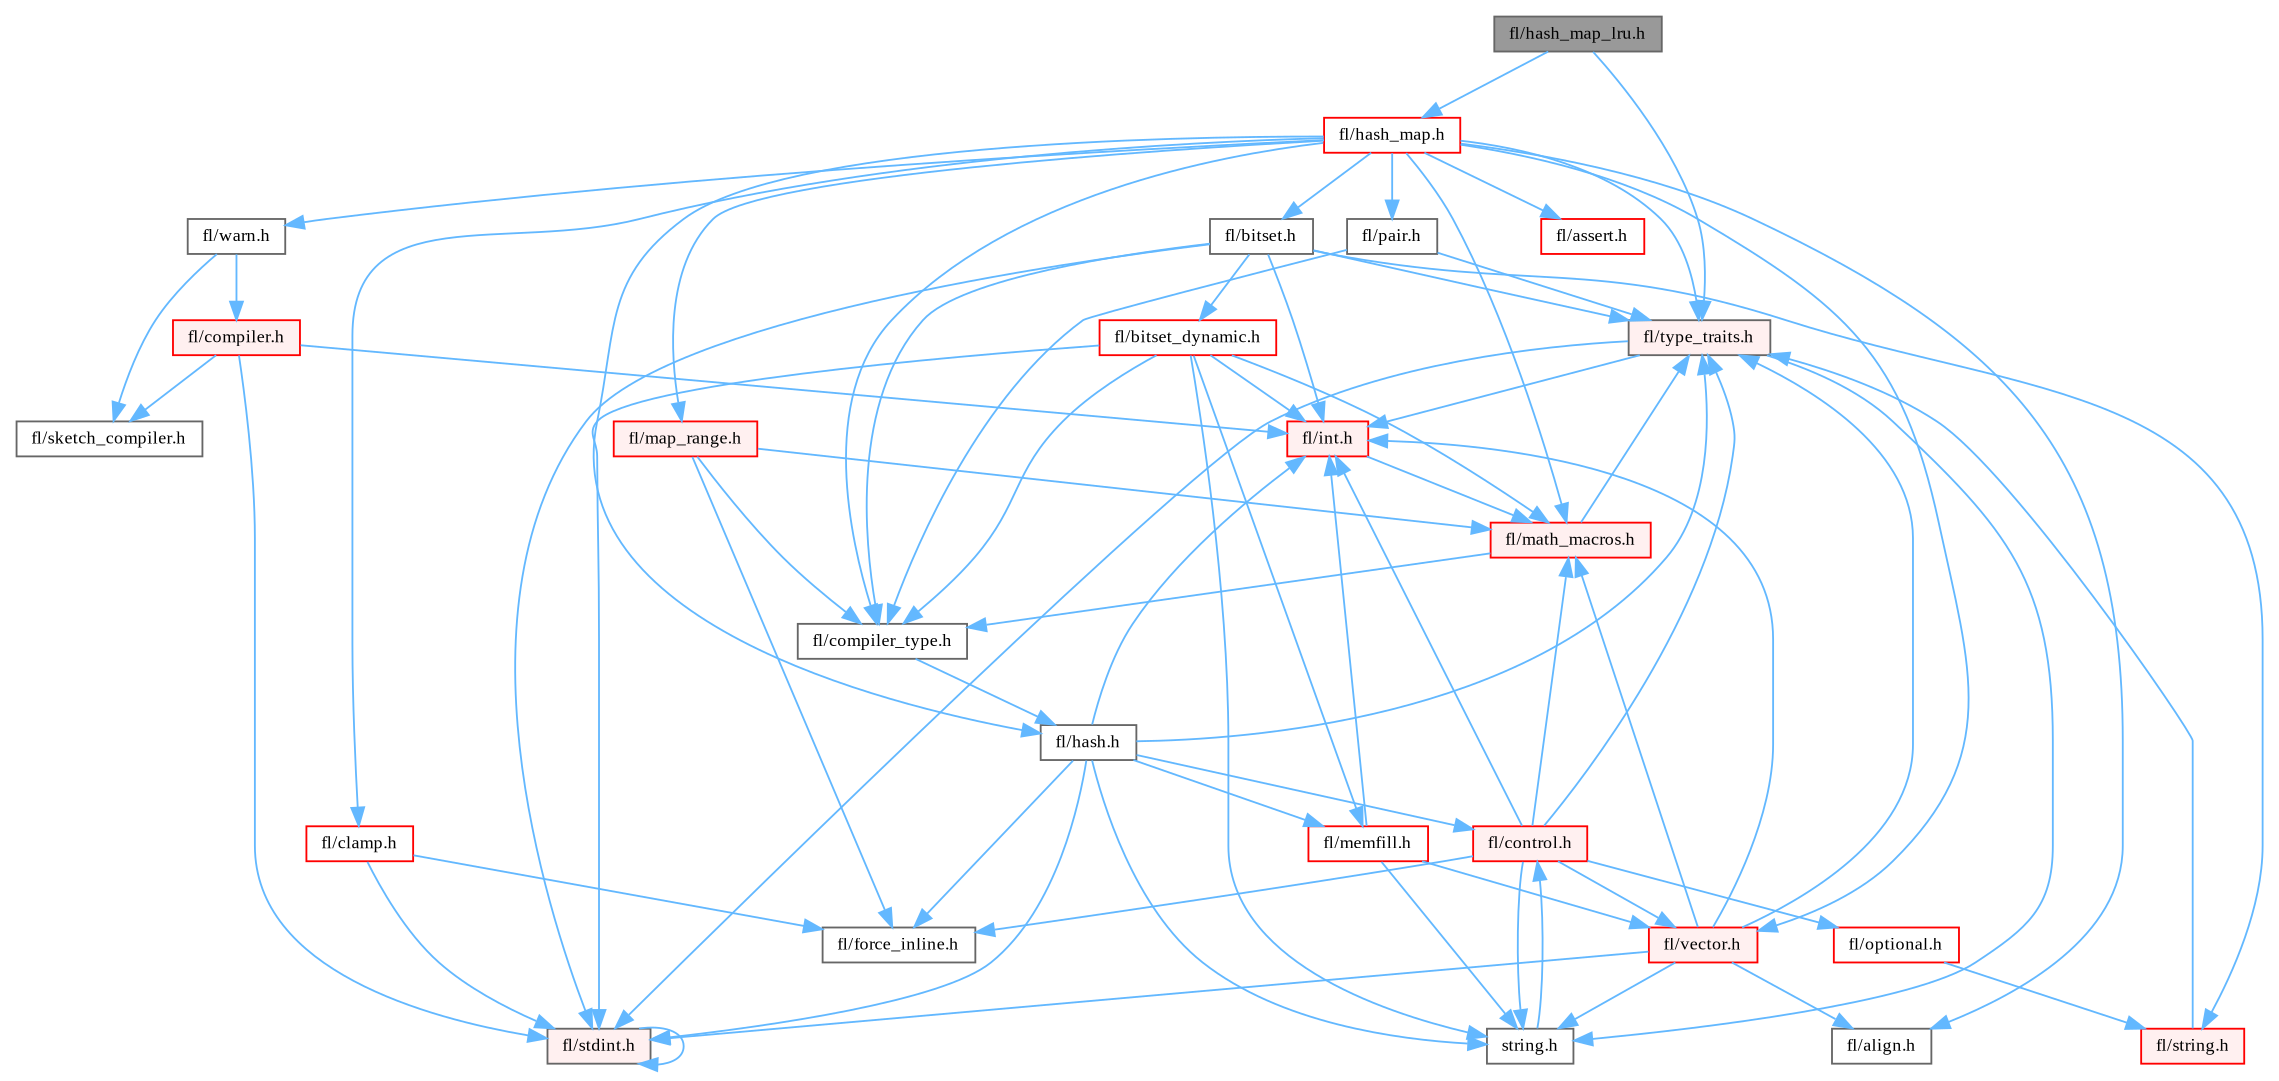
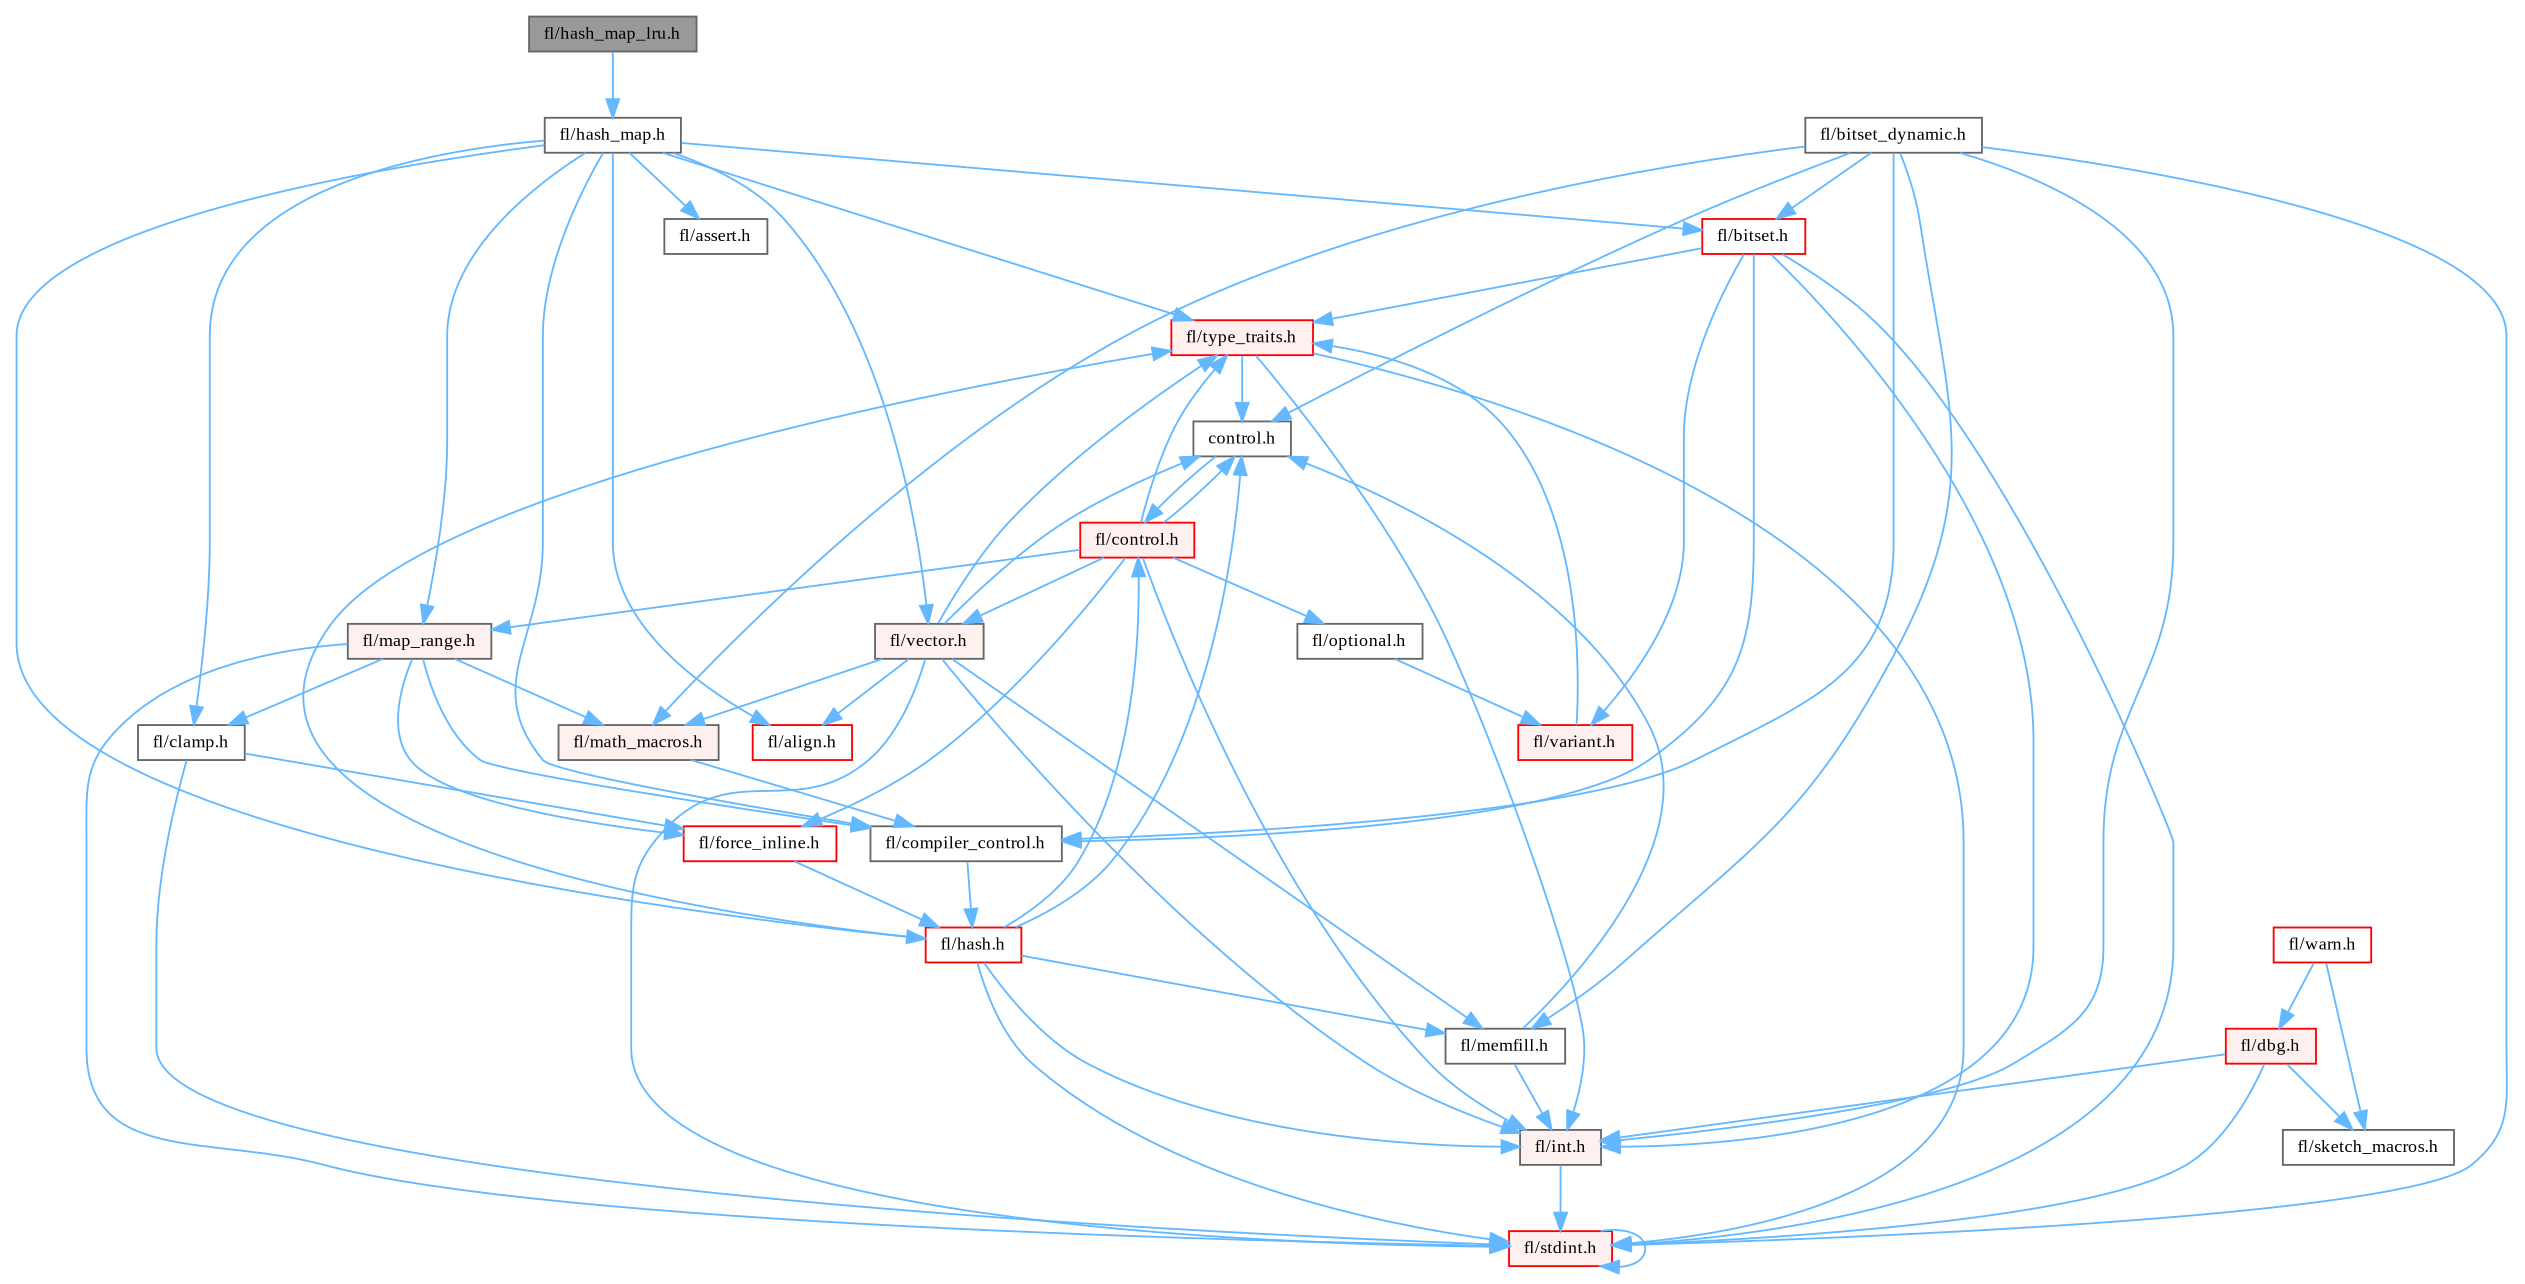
node "fl/hash_map.h": color red -> grey40
edge "fl/hash_map_lru.h" -> "fl/type_traits.h": removed
edge "fl/hash_map.h" -> "fl/warn.h": removed
node "fl/warn.h": color grey40 -> red
node "fl/bitset.h": color grey40 -> red
node "fl/pair.h": removed
node "fl/assert.h": color red -> grey40
edge "fl/bitset.h" -> "fl/bitset_dynamic.h": reversed
edge "fl/hash_map.h" -> "fl/math_macros.h": removed
node "fl/compiler.h": label "fl/compiler.h" -> "fl/dbg.h"
node "fl/bitset_dynamic.h": color red -> grey40
node "fl/type_traits.h": color grey40 -> red
node "fl/sketch_compiler.h": label "fl/sketch_compiler.h" -> "fl/sketch_macros.h"
node "fl/map_range.h": color red -> grey40
node "fl/int.h": color red -> grey40
edge "fl/math_macros.h" -> "fl/type_traits.h": removed
edge "fl/int.h" -> "fl/math_macros.h": now "fl/int.h" -> "fl/stdint.h"
node "fl/math_macros.h": color red -> grey40
node "fl/compiler_type.h": label "fl/compiler_type.h" -> "fl/compiler_control.h"
edge "fl/map_range.h" -> "fl/clamp.h": added
edge "fl/control.h" -> "fl/math_macros.h": now "fl/control.h" -> "fl/map_range.h"
node "fl/hash.h": color grey40 -> red
edge "fl/hash.h" -> "fl/force_inline.h": reversed
node "fl/clamp.h": color red -> grey40
node "fl/memfill.h": color red -> grey40
edge "fl/memfill.h" -> "fl/vector.h": reversed
node "fl/force_inline.h": color grey40 -> red
node "fl/vector.h": color red -> grey40
node "fl/optional.h": color red -> grey40
node "fl/stdint.h": color grey40 -> red
node "string.h": label "string.h" -> "control.h"
node "fl/align.h": color grey40 -> red
node "fl/string.h": label "fl/string.h" -> "fl/variant.h"
edge "fl/map_range.h" -> "fl/stdint.h": added
